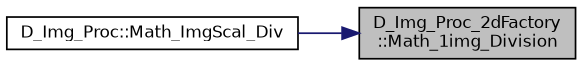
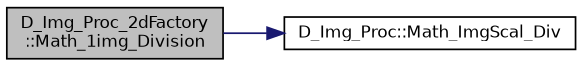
edge "D_Img_Proc::Math_ImgScal_Div" -> "D_Img_Proc_2dFactory ::Math_1img_Division": reversed
